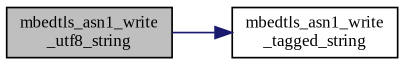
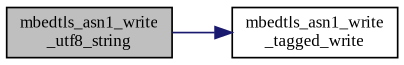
node "mbedtls_asn1_write _tagged_string": label "mbedtls_asn1_write _tagged_string" -> "mbedtls_asn1_write _tagged_write"
